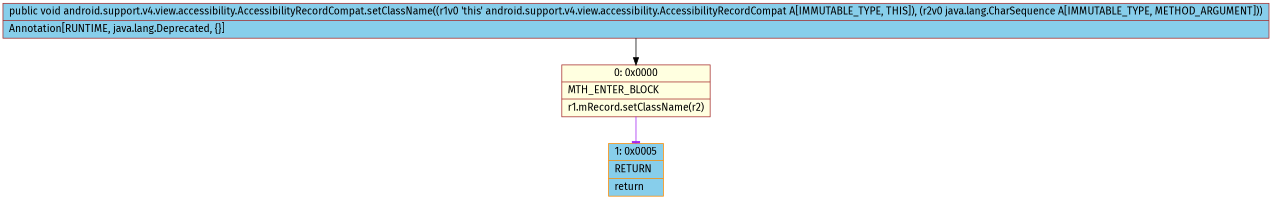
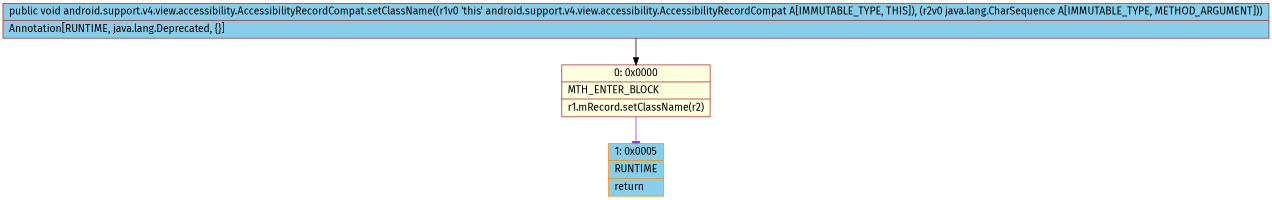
node "1: 0x0005": text "RETURN" -> "RUNTIME"
